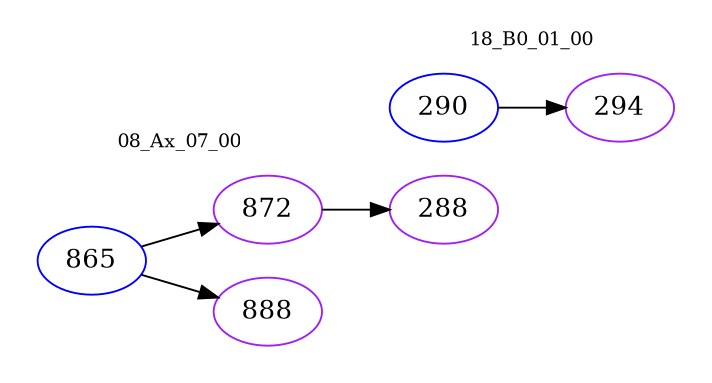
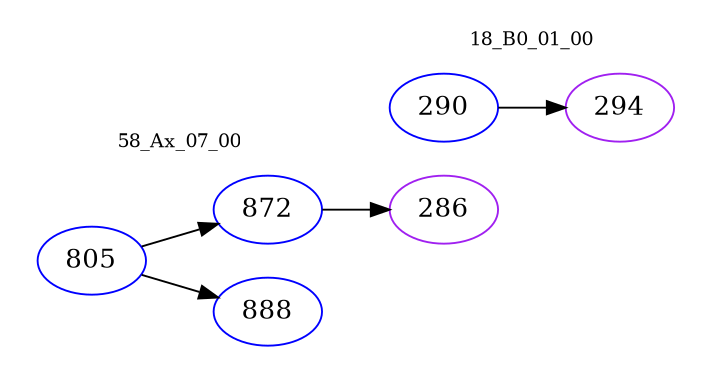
cluster "08_Ax_07_00": label "08_Ax_07_00" -> "58_Ax_07_00"
node "872": color purple -> blue
node "288": label "288" -> "286"
node "865": label "865" -> "805"
node "888": color purple -> blue
